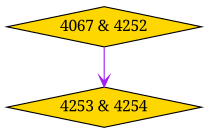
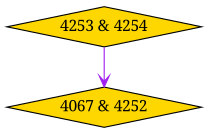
edge "4067 & 4252" -> "4253 & 4254": reversed
